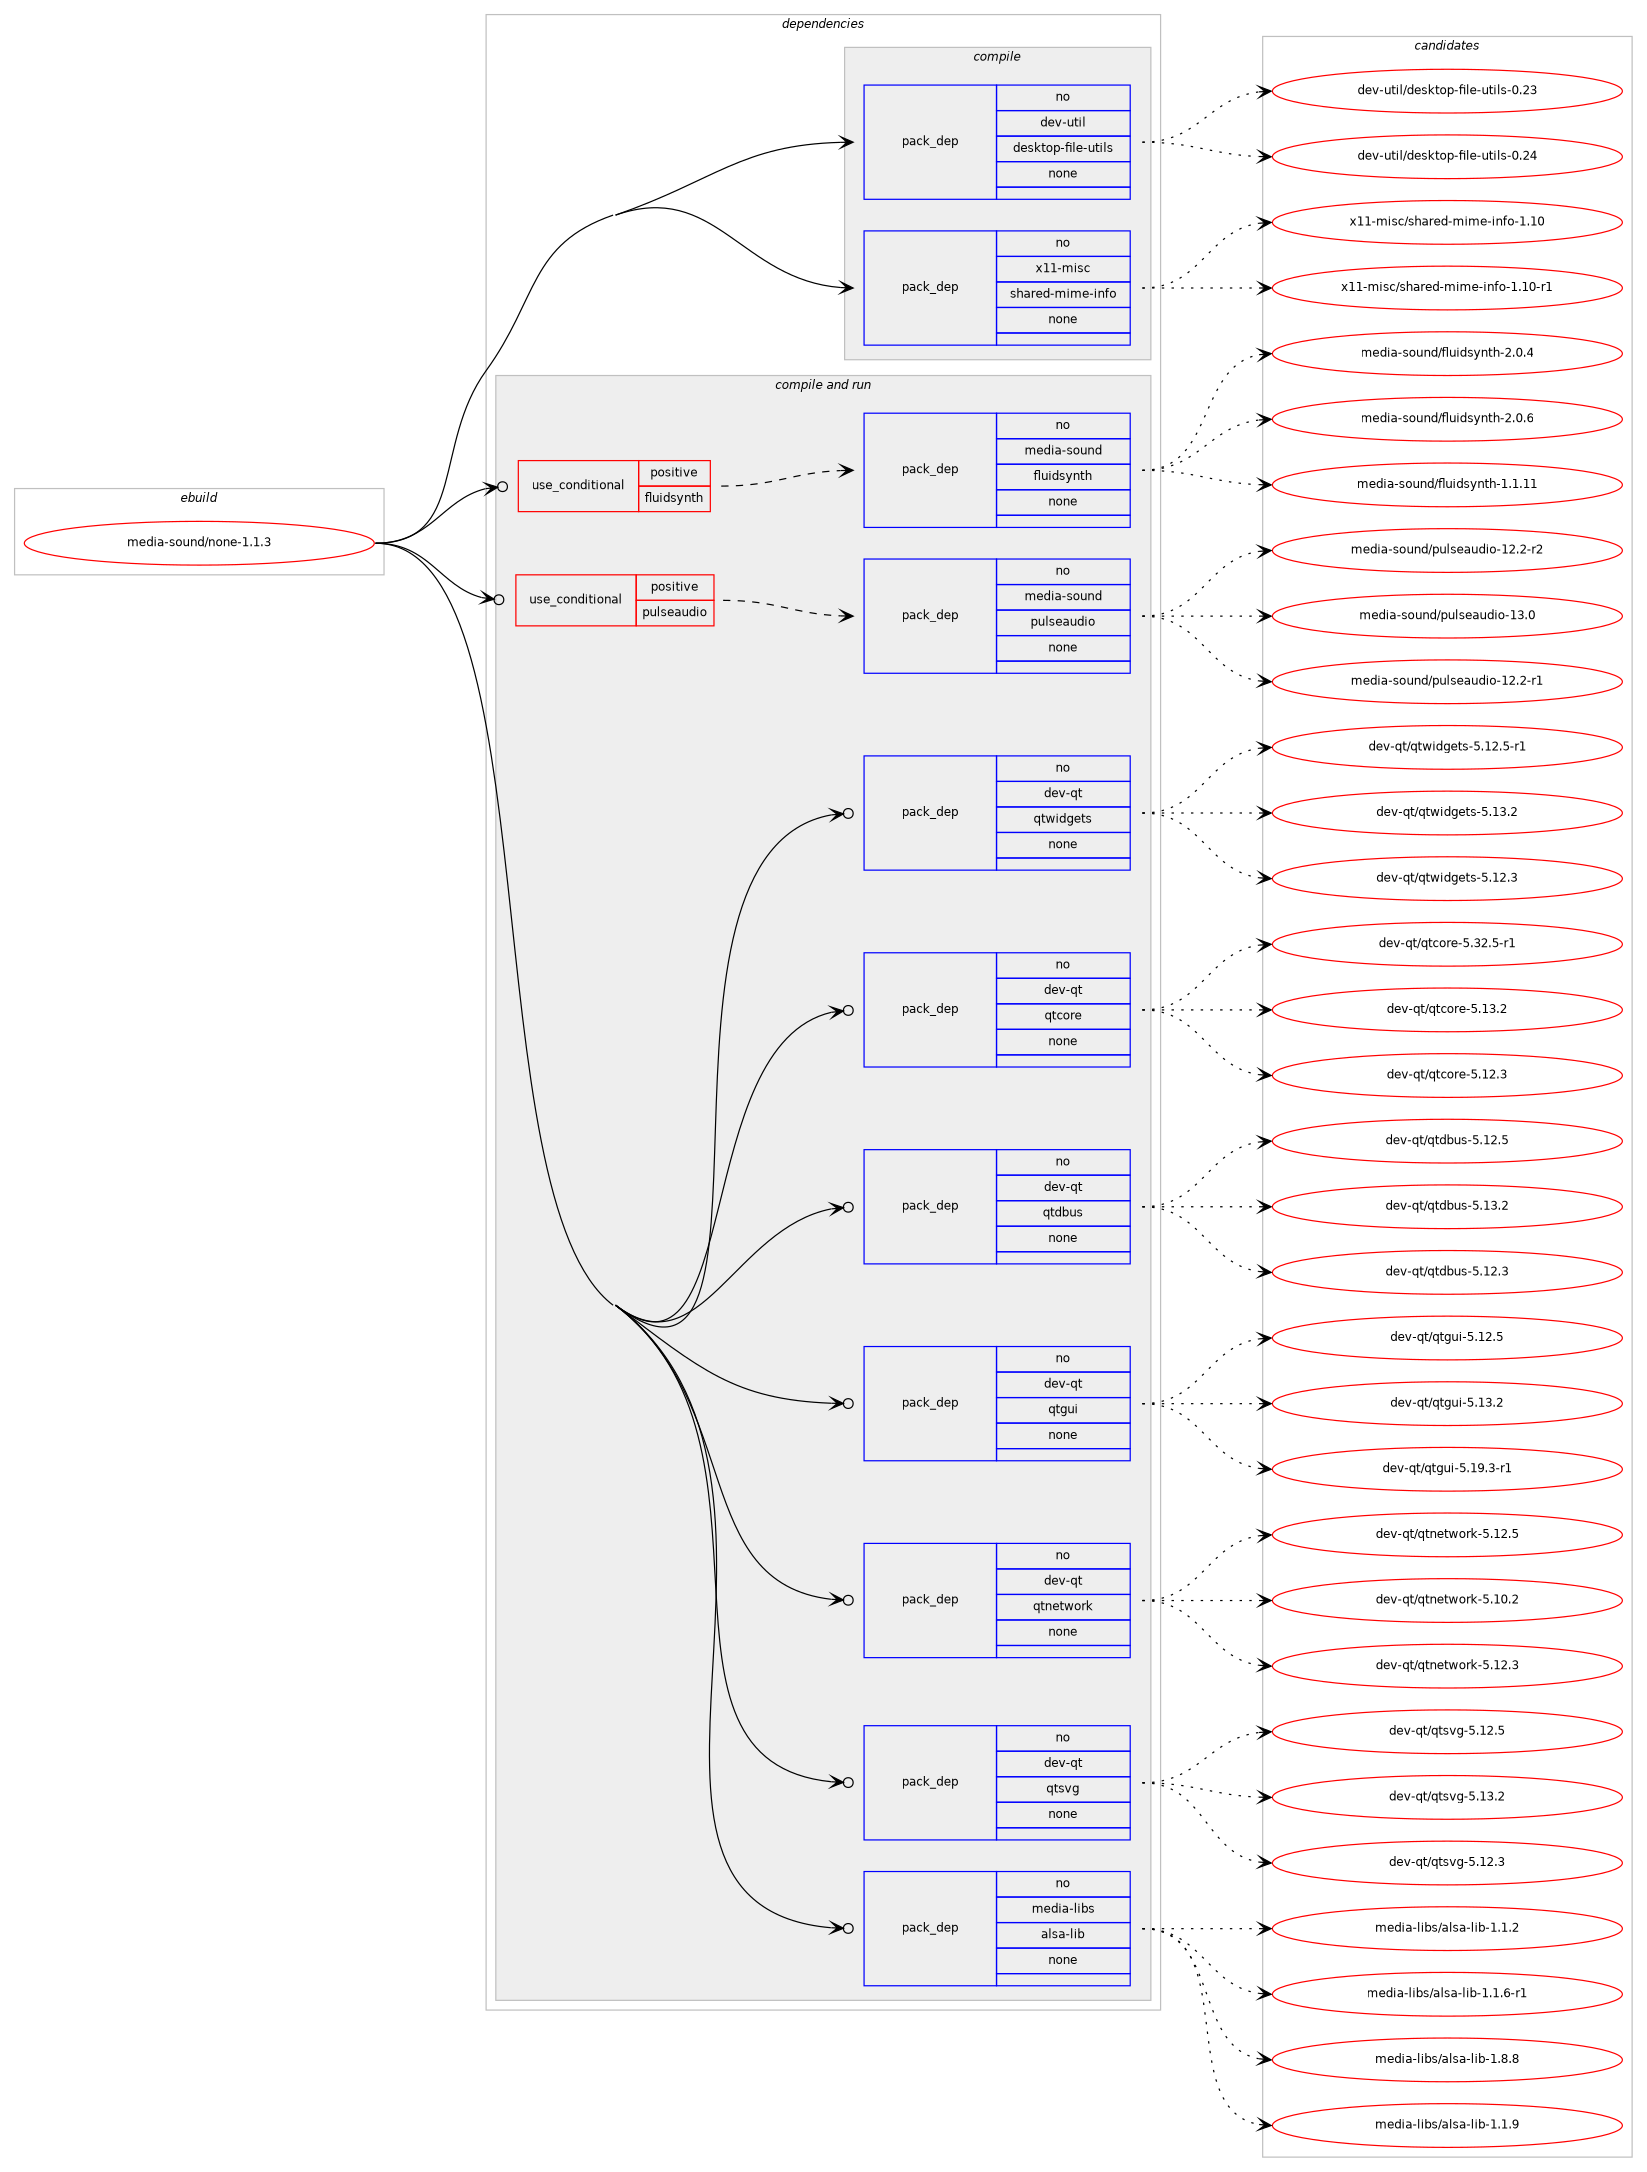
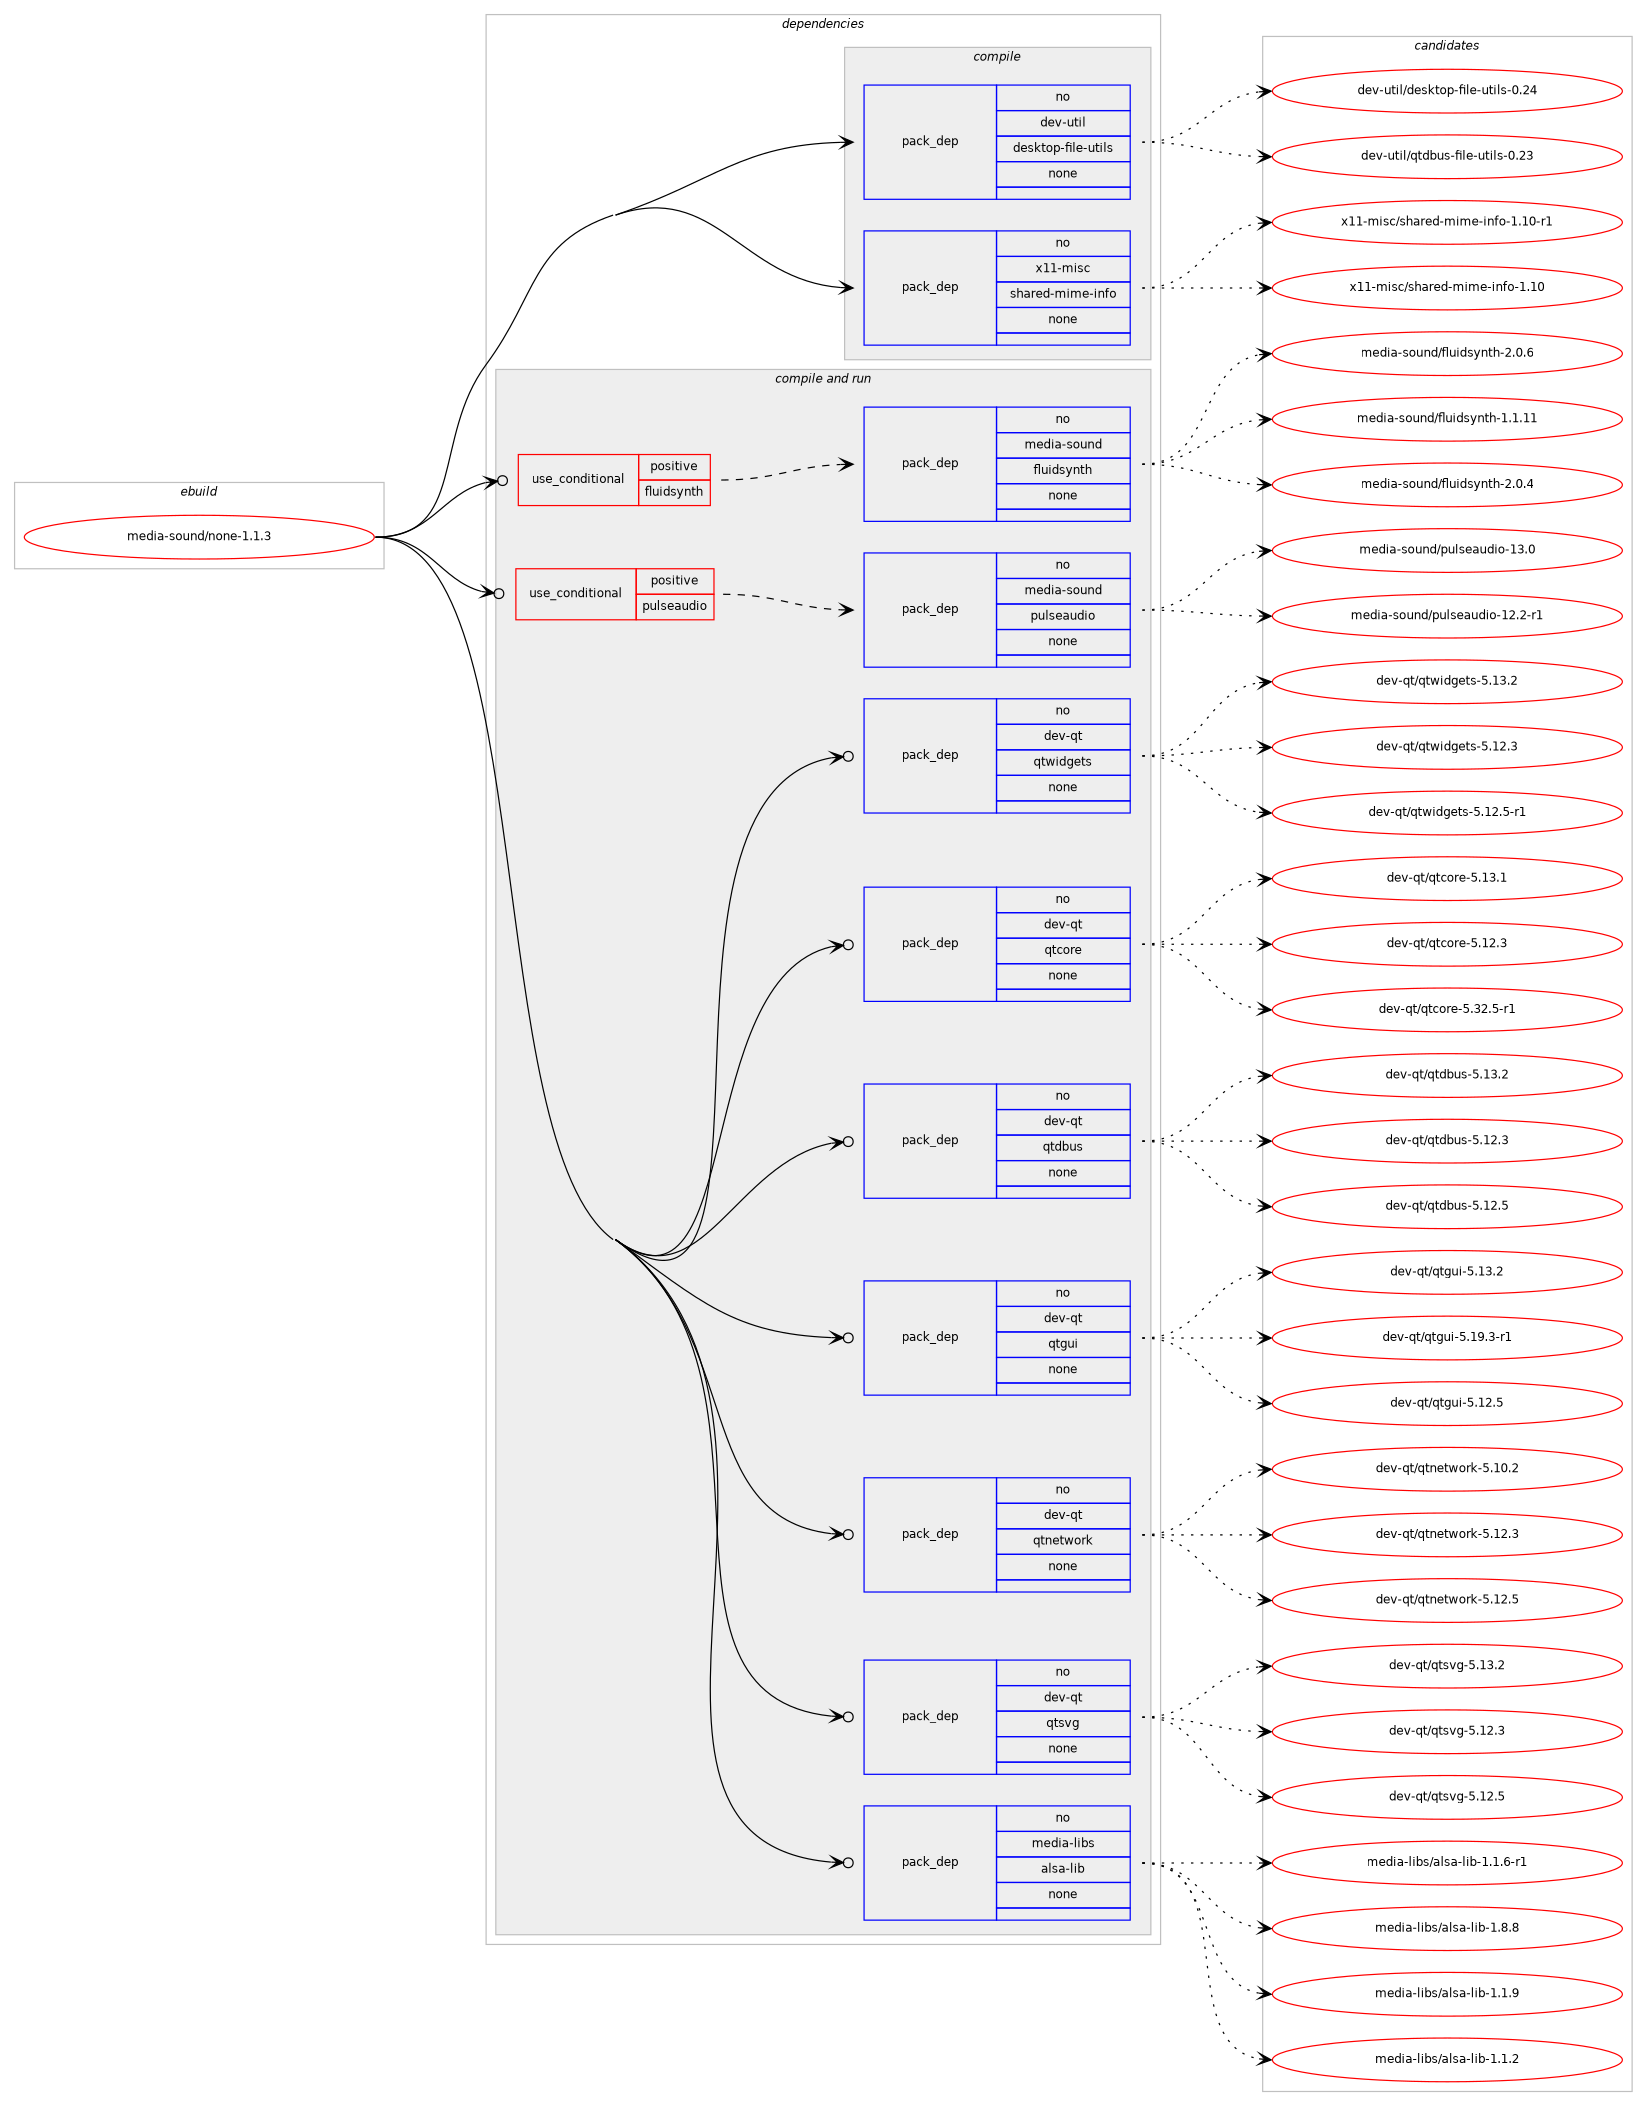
node "dev-util/desktop-file-utils-0.23": label "dev-util/desktop-file-utils-0.23" -> "dev-util/qtdbus-file-utils-0.23"
node "media-sound/pulseaudio-12.2-r2": removed
node "dev-qt/qtcore-5.13.2": label "dev-qt/qtcore-5.13.2" -> "dev-qt/qtcore-5.13.1"
